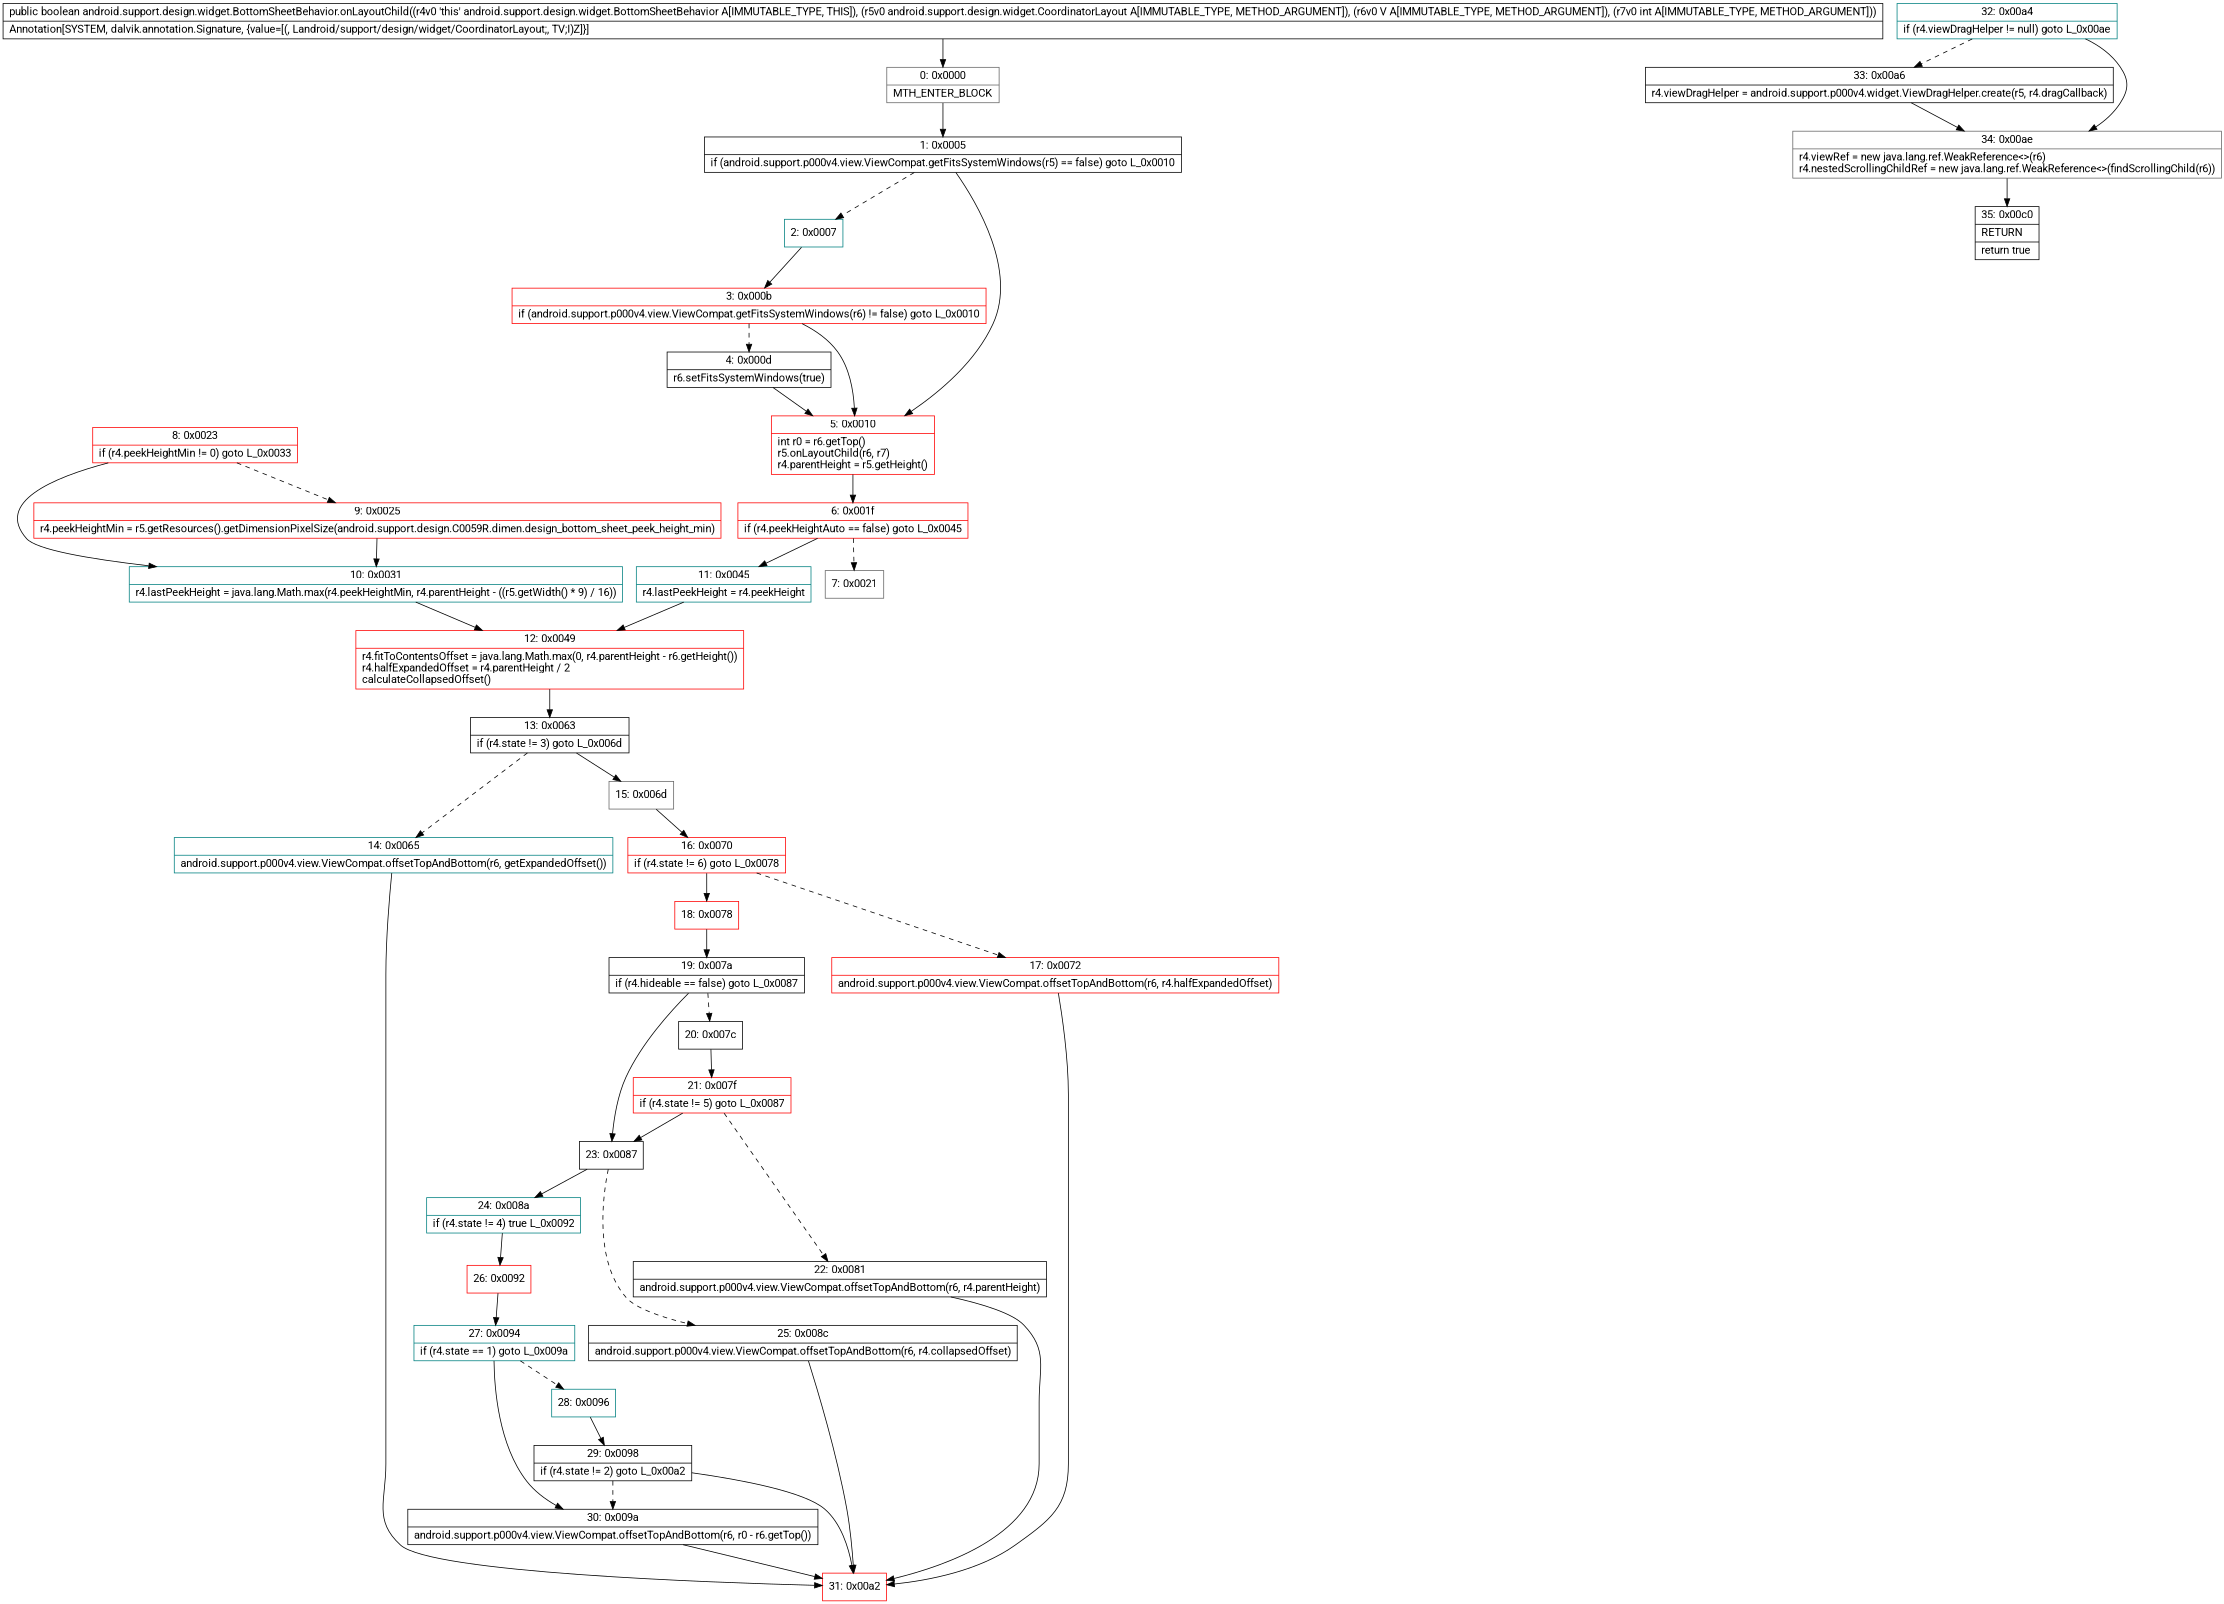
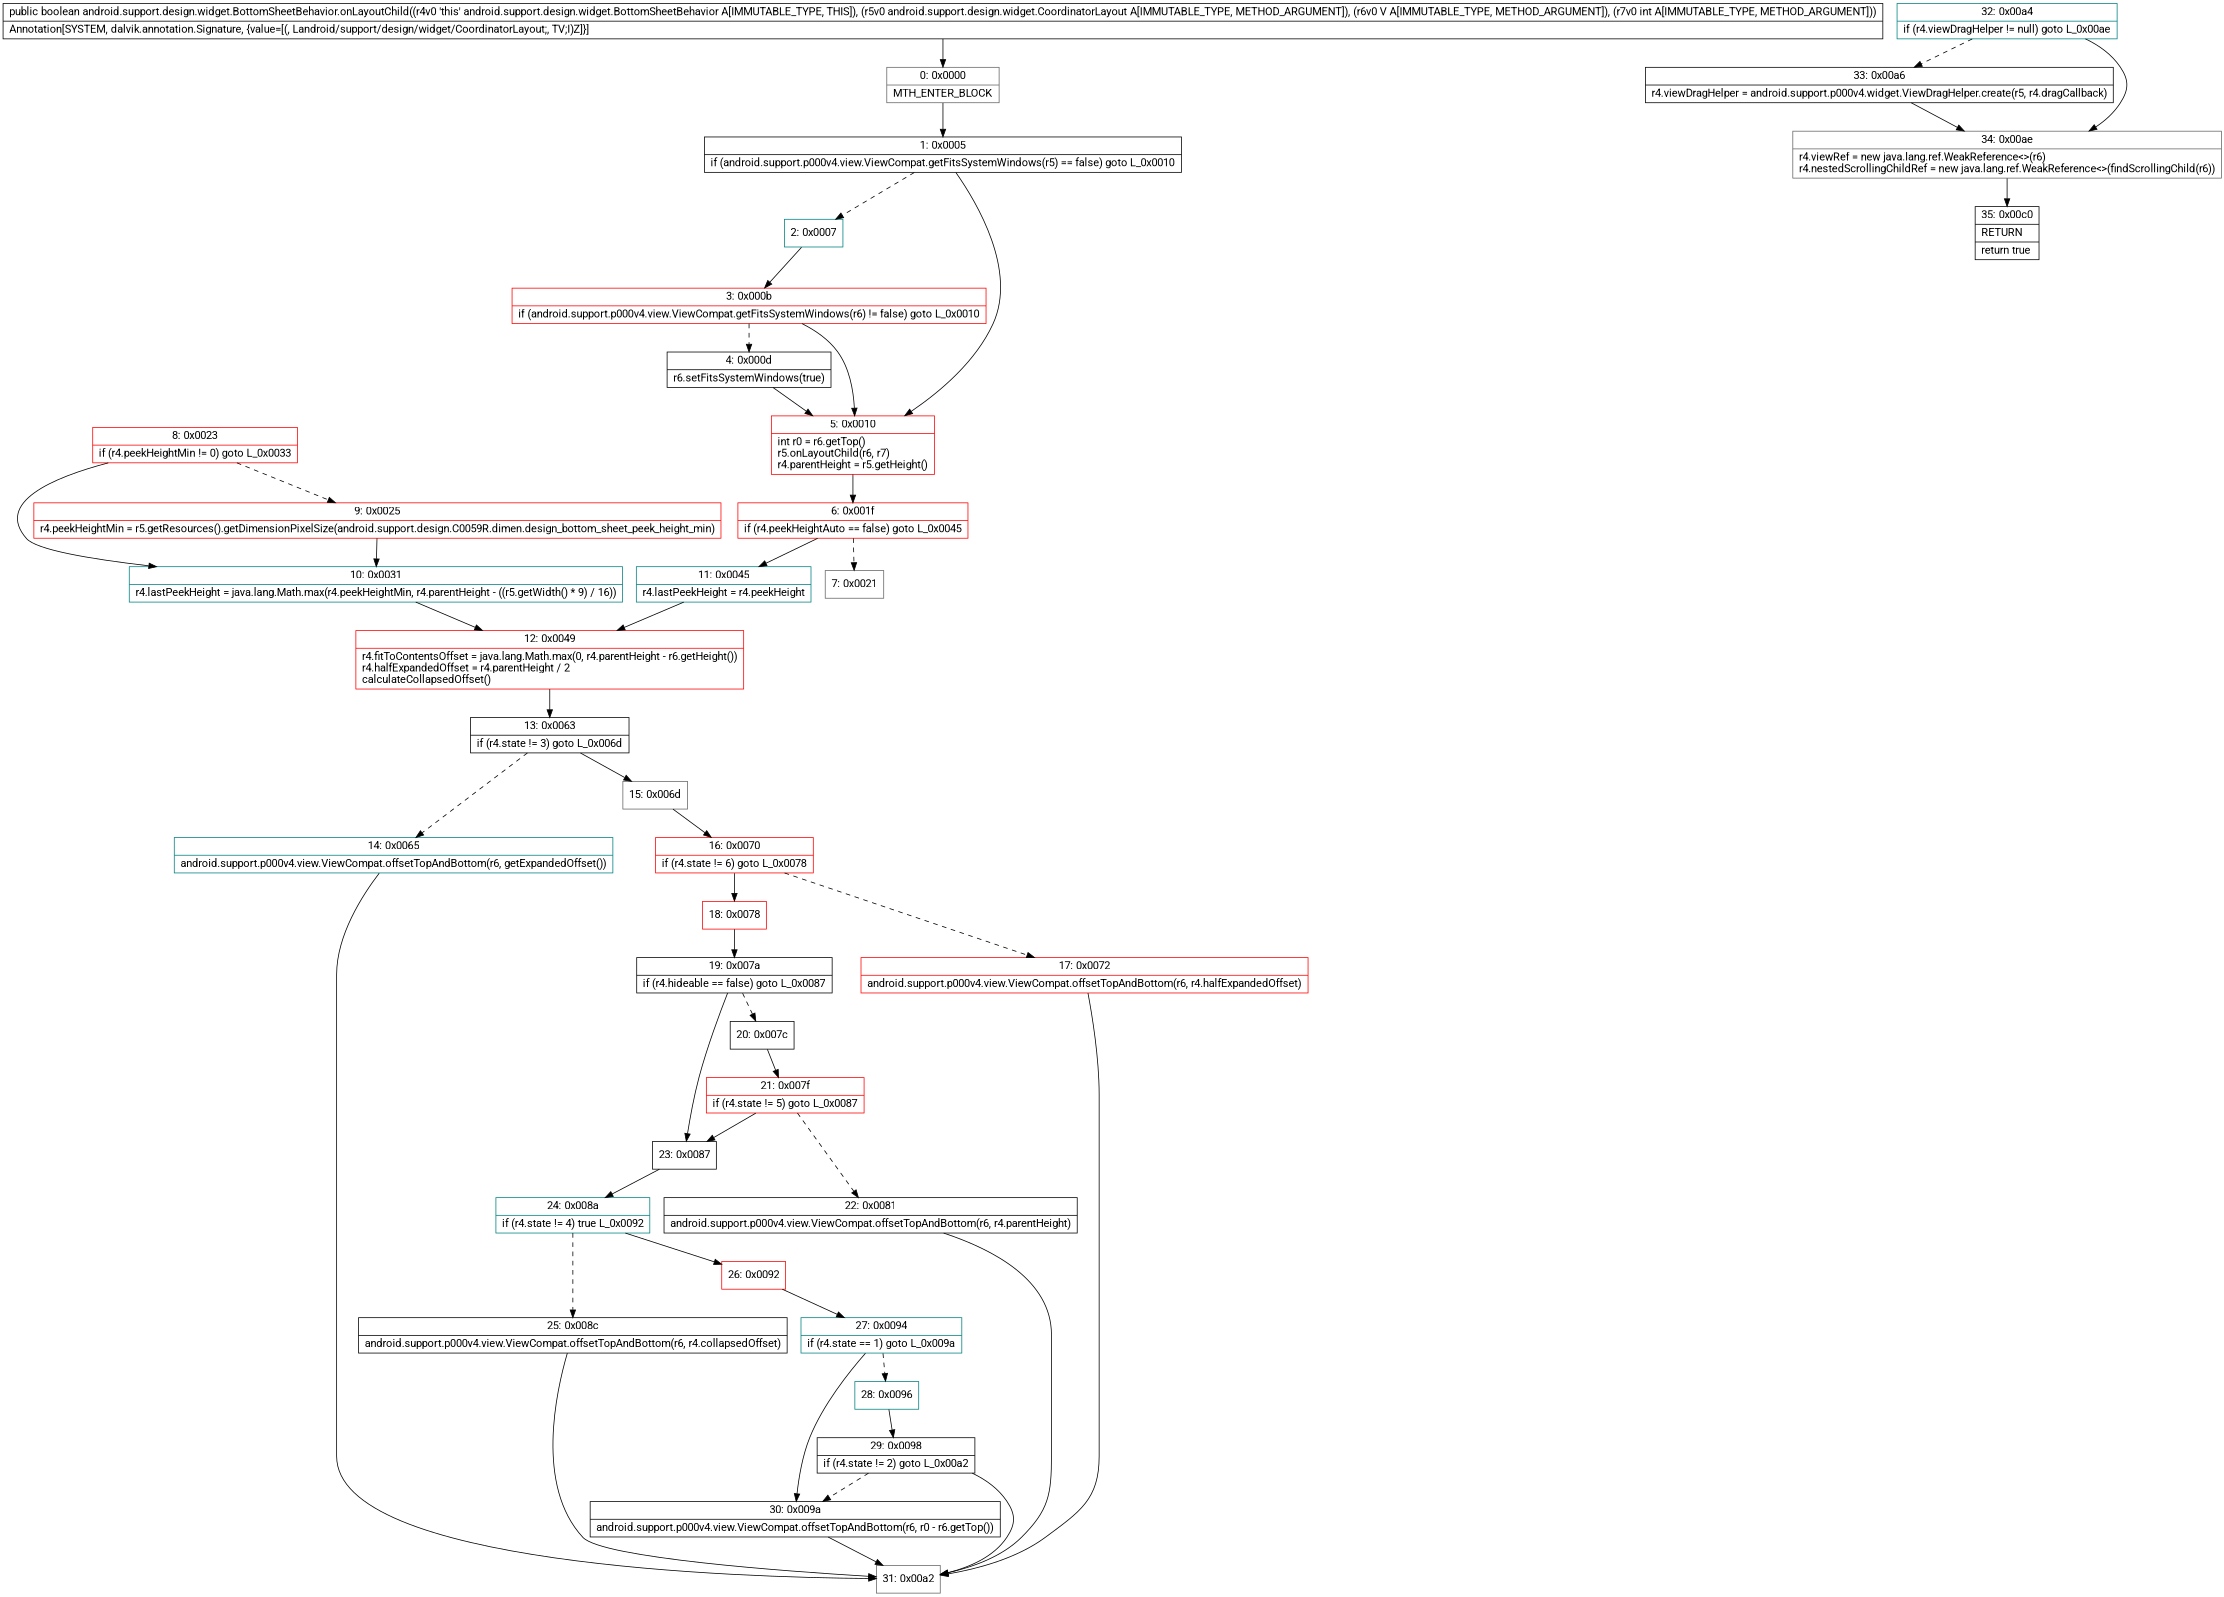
edge "23: 0x0087" -> "25: 0x008c": now "24: 0x008a" -> "25: 0x008c"
node "31: 0x00a2": color red -> gray40
